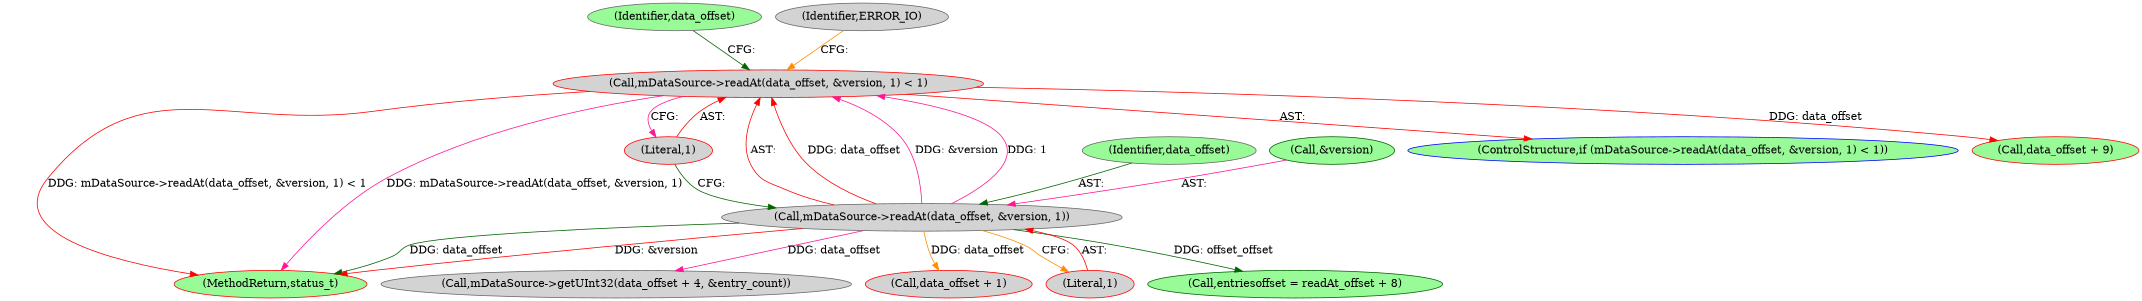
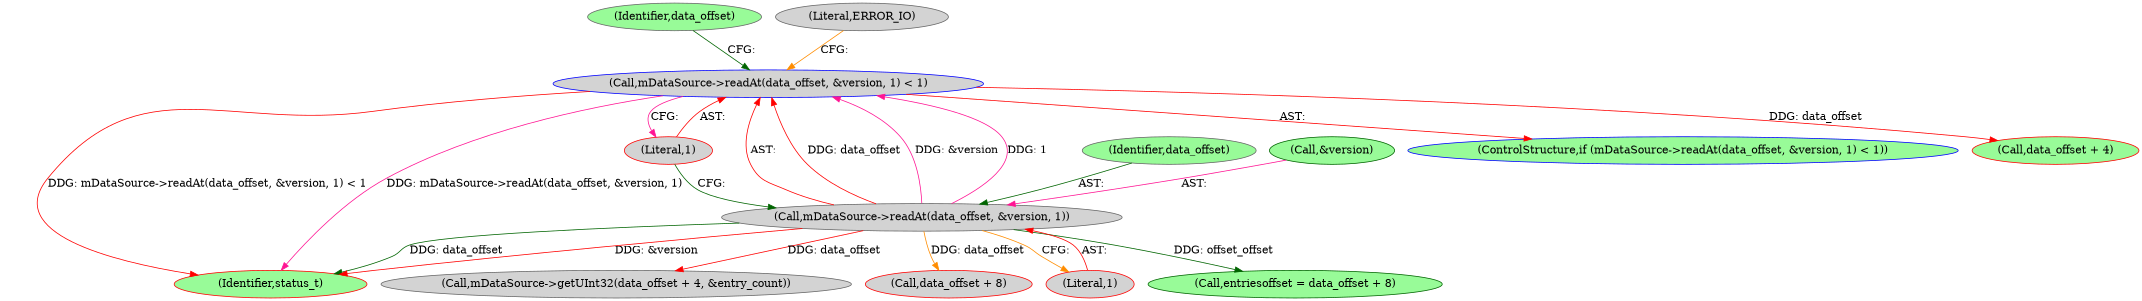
node "(Identifier,ERROR_IO)": label "(Identifier,ERROR_IO)" -> "(Literal,ERROR_IO)"
node "(Call,mDataSource->readAt(data_offset, &version, 1) < 1)": color red -> blue
node "(Call,data_offset + 9)": label "(Call,data_offset + 9)" -> "(Call,data_offset + 4)"
edge "(Call,mDataSource->readAt(data_offset, &version, 1))" -> "(Call,mDataSource->getUInt32(data_offset + 4, &entry_count))": color deeppink -> red
node "(MethodReturn,status_t)": label "(MethodReturn,status_t)" -> "(Identifier,status_t)"
node "(Call,data_offset + 1)": label "(Call,data_offset + 1)" -> "(Call,data_offset + 8)"
node "(Call,entriesoffset = readAt_offset + 8)": label "(Call,entriesoffset = readAt_offset + 8)" -> "(Call,entriesoffset = data_offset + 8)"
